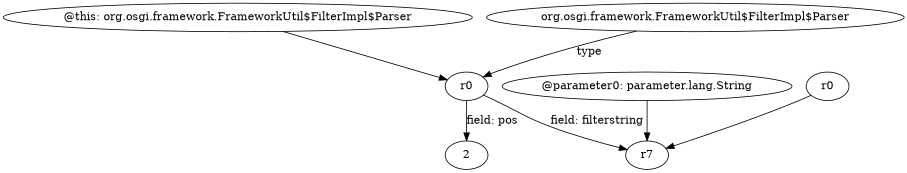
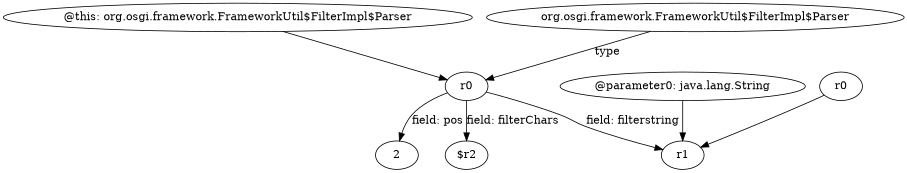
node "@parameter0: parameter.lang.String": label "@parameter0: parameter.lang.String" -> "@parameter0: java.lang.String"
node "$r2": added
node "r7": label "r7" -> "r1"
